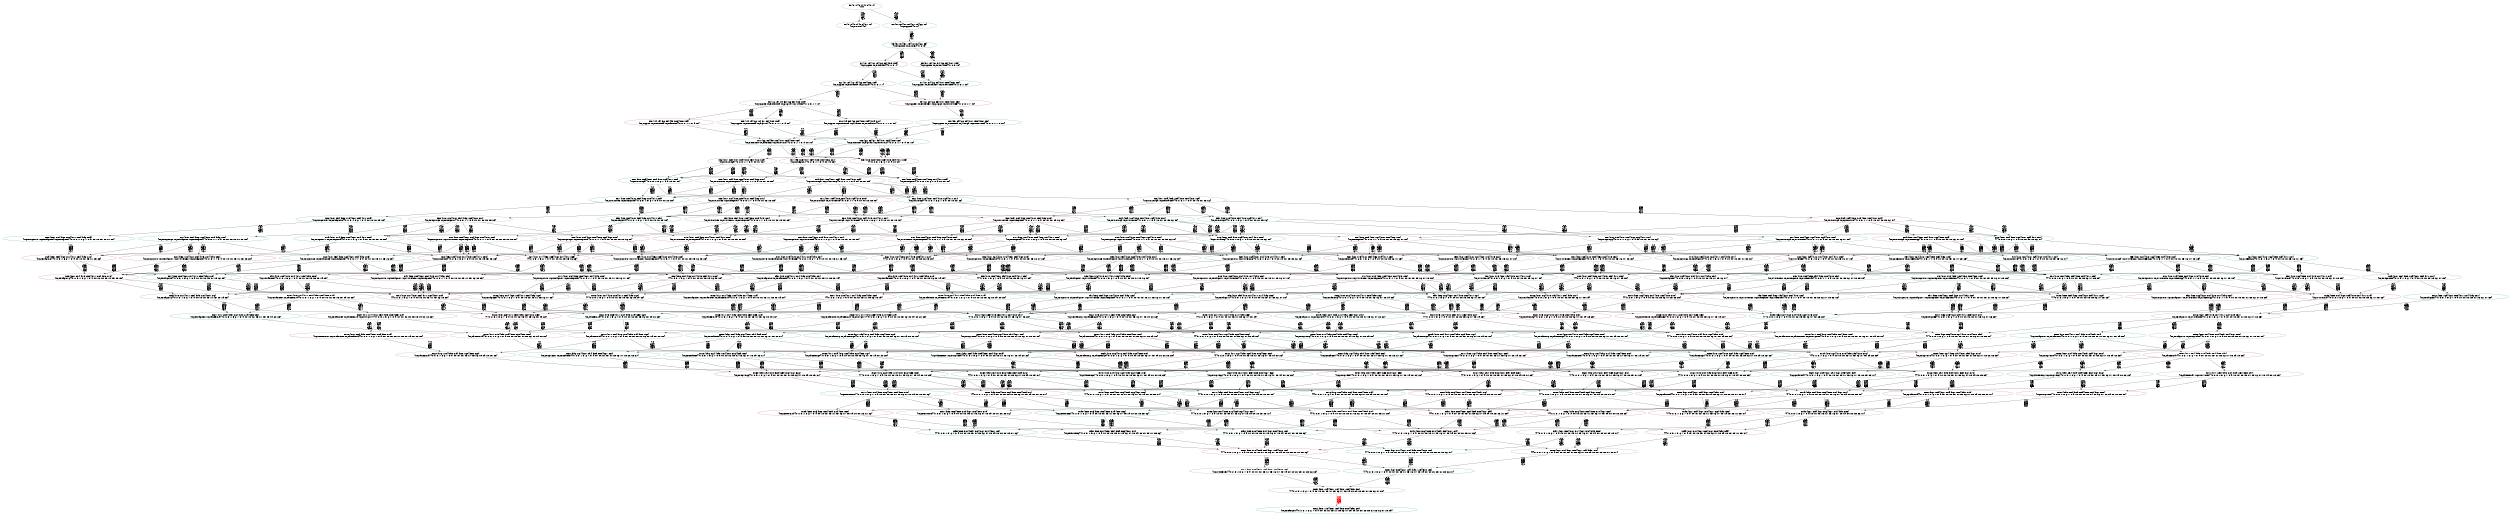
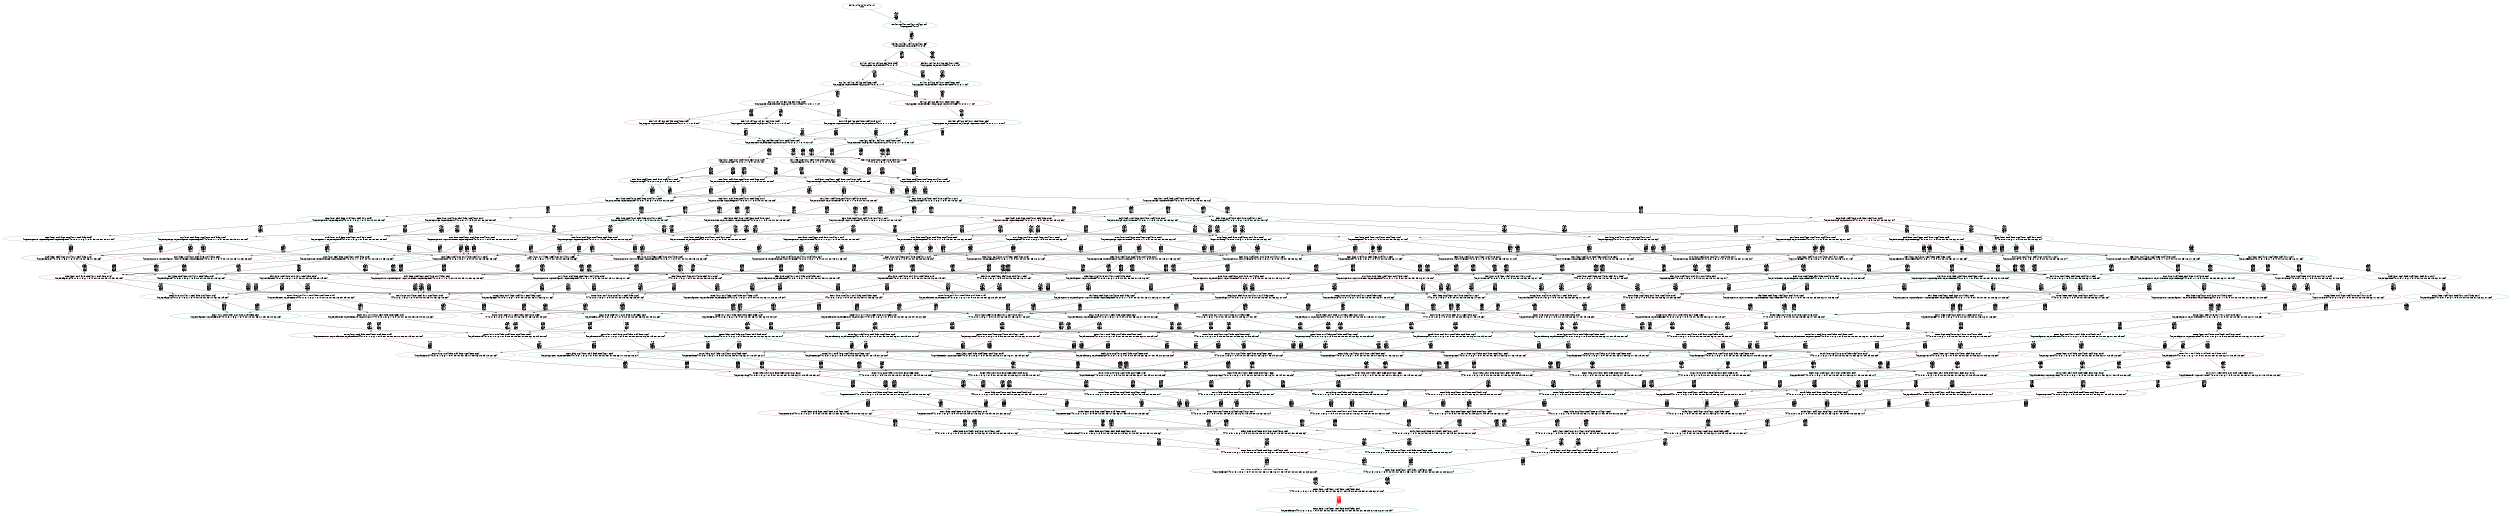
node "S1: [0, 0] [0, 0] [0, 0] [34, 43] {T0J0:34-43}{1}": removed
